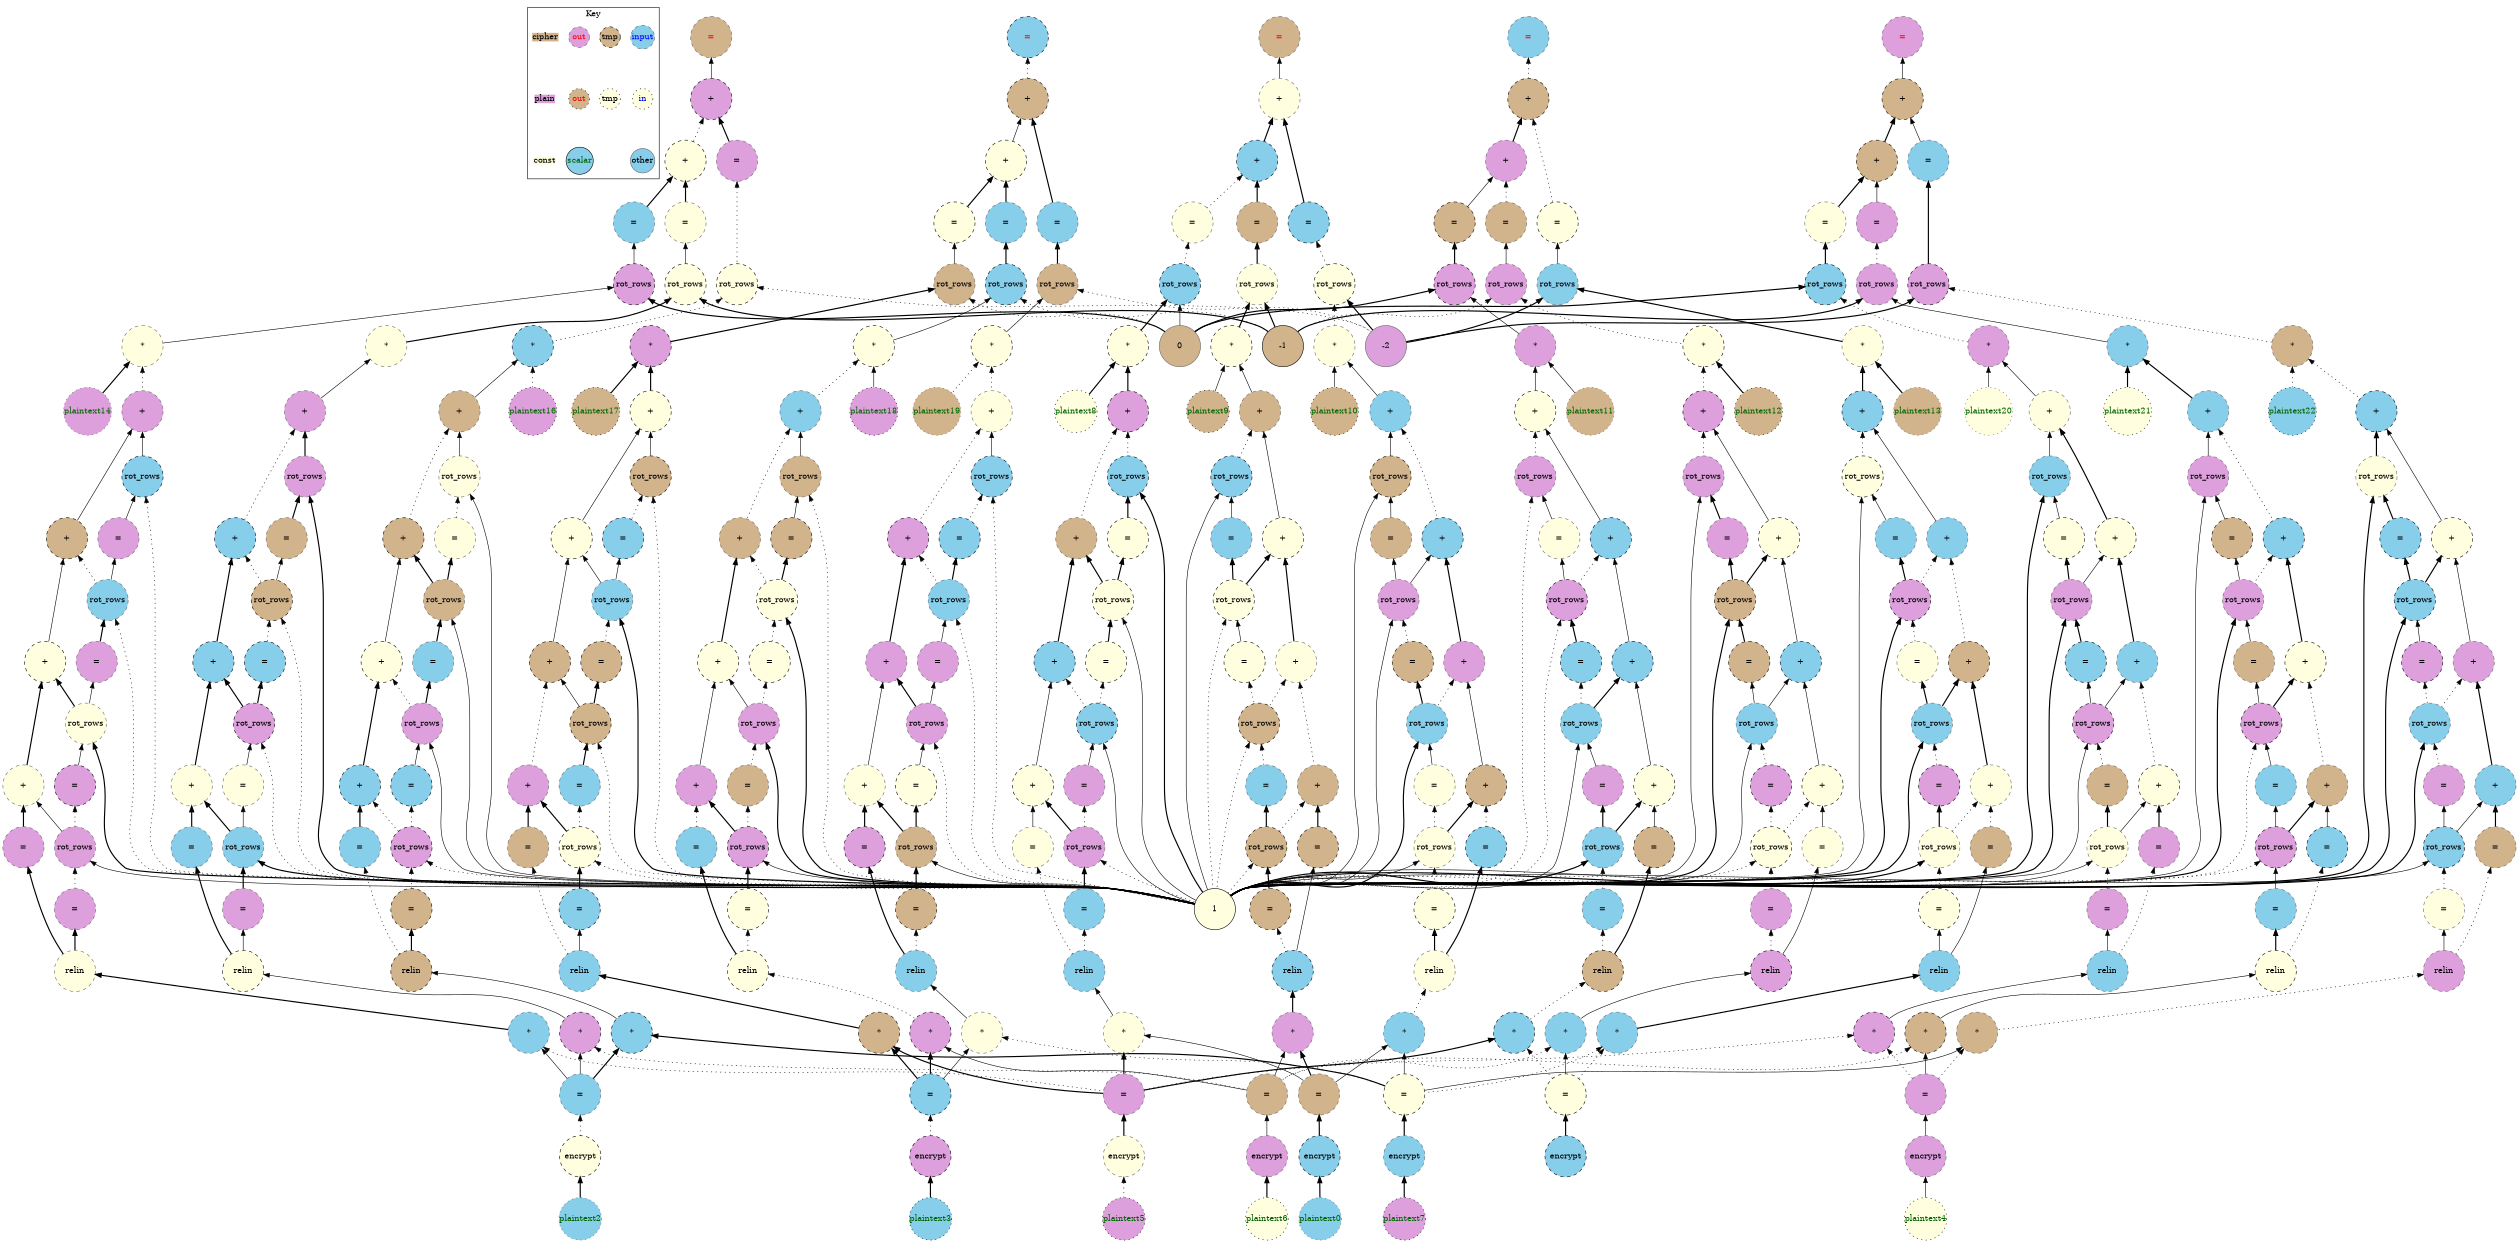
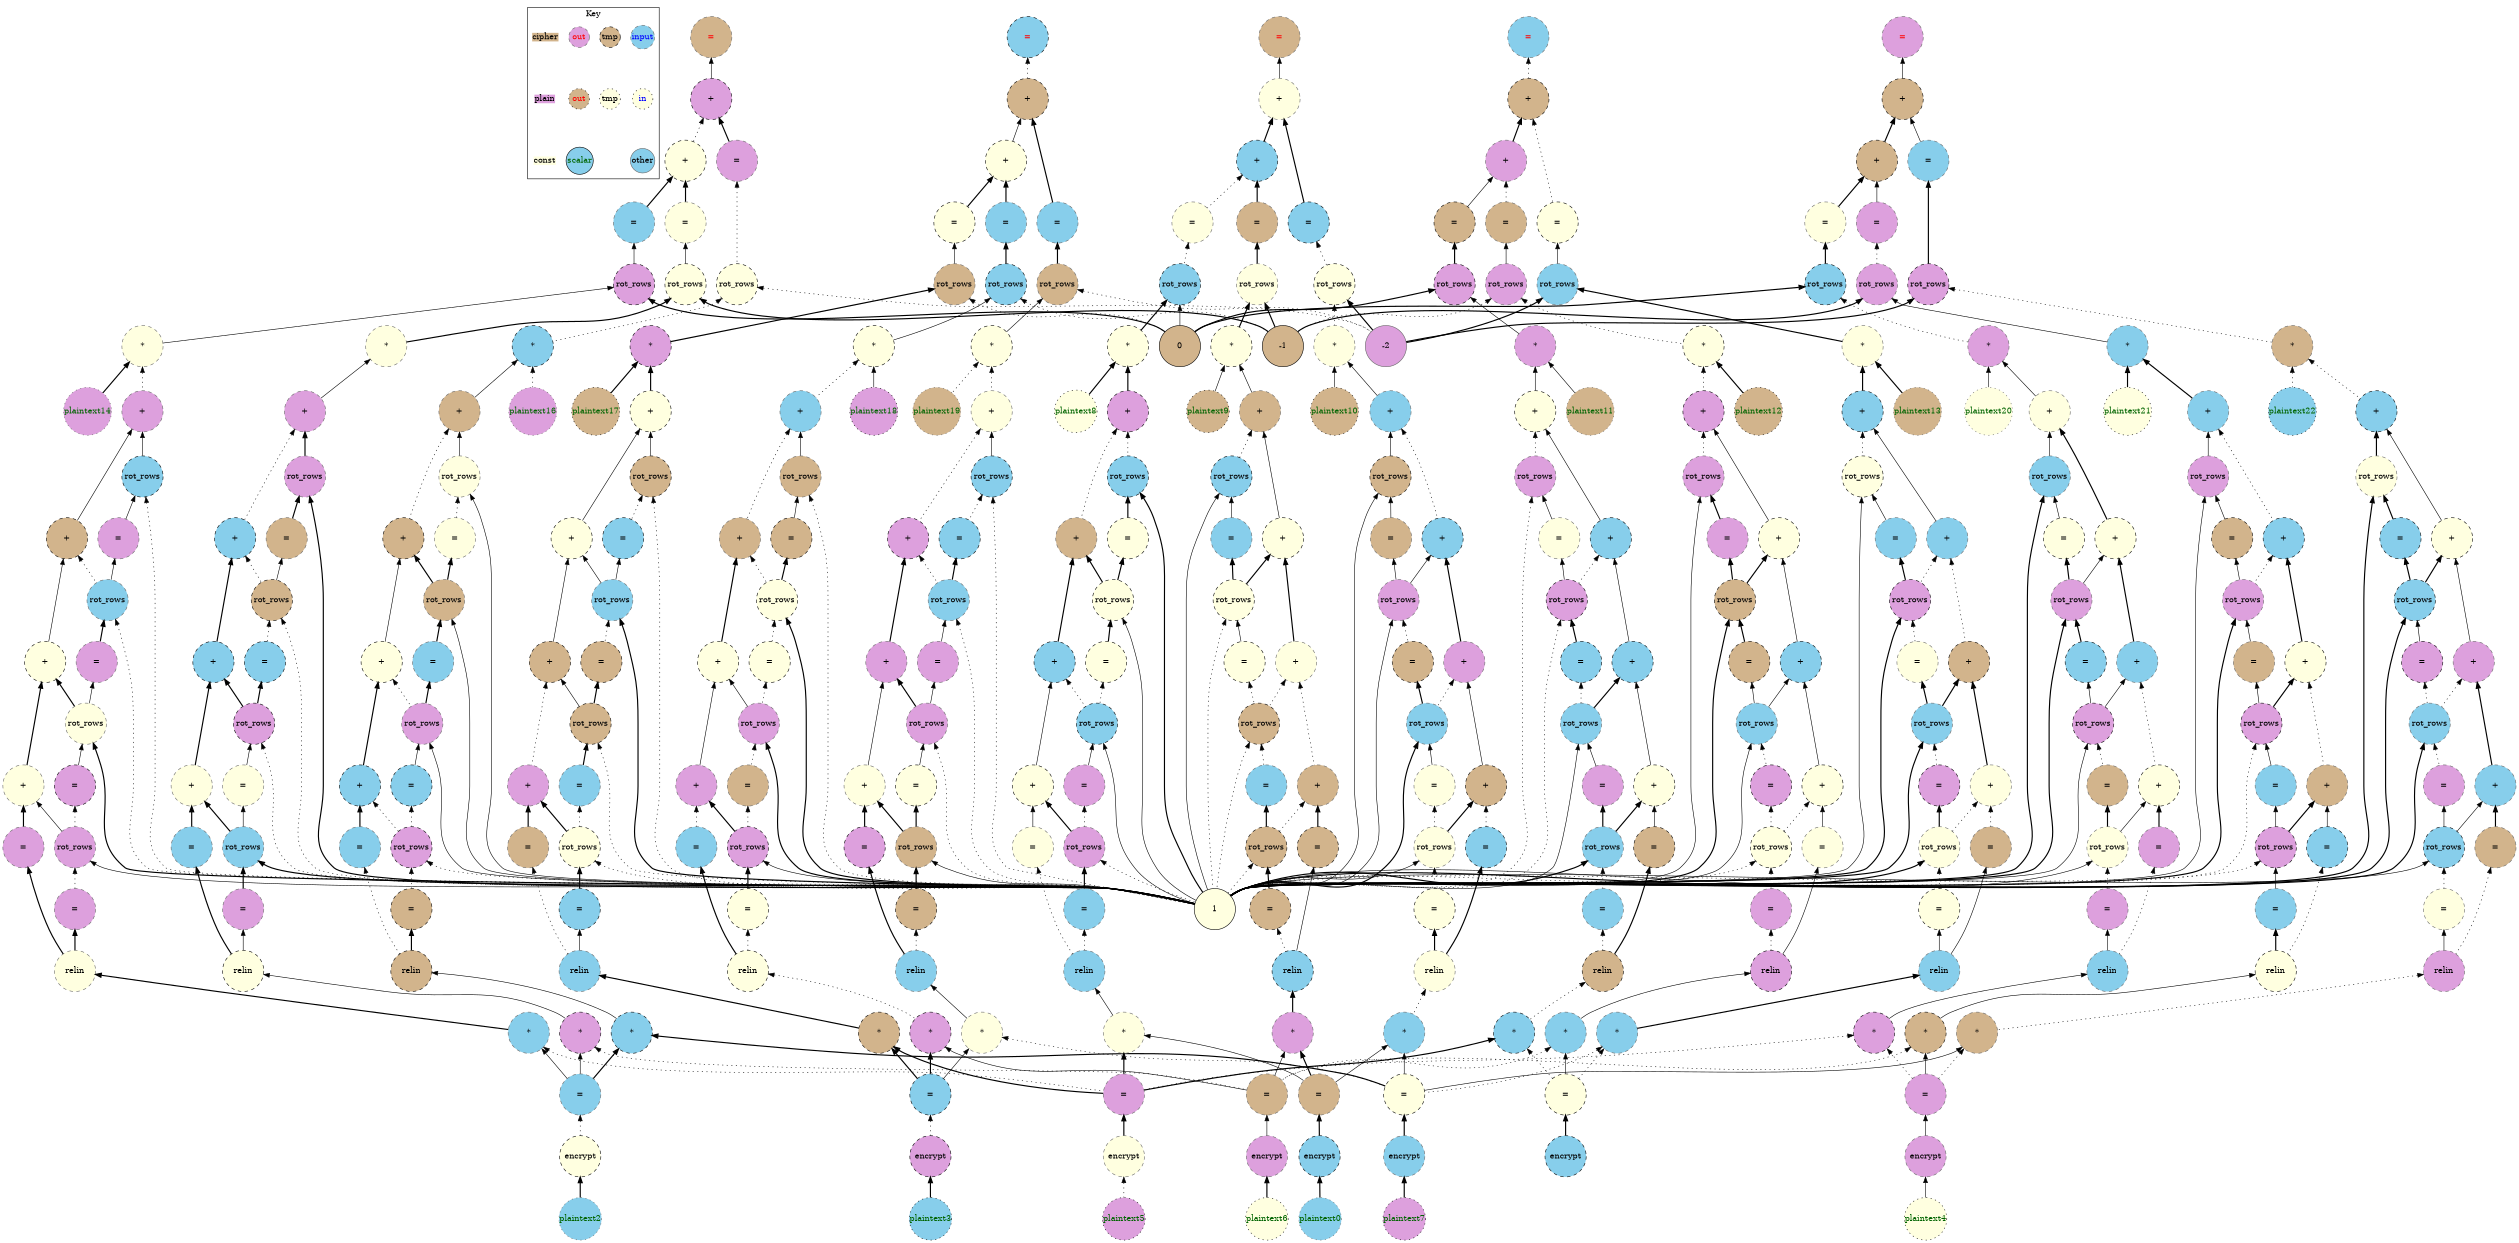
node "0": color gray40 -> black
node "plaintext16": color black -> gray40
